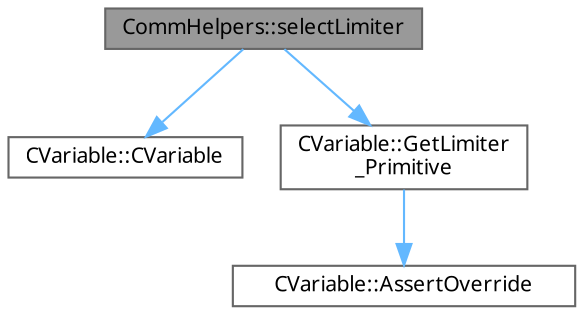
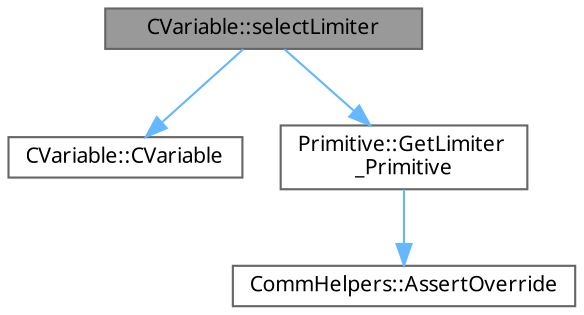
node "CommHelpers::selectLimiter": label "CommHelpers::selectLimiter" -> "CVariable::selectLimiter"
node "CVariable::GetLimiter _Primitive": label "CVariable::GetLimiter _Primitive" -> "Primitive::GetLimiter _Primitive"
node "CVariable::AssertOverride": label "CVariable::AssertOverride" -> "CommHelpers::AssertOverride"
